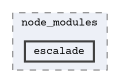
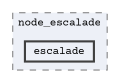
cluster "node_modules": label "node_modules" -> "node_escalade"
